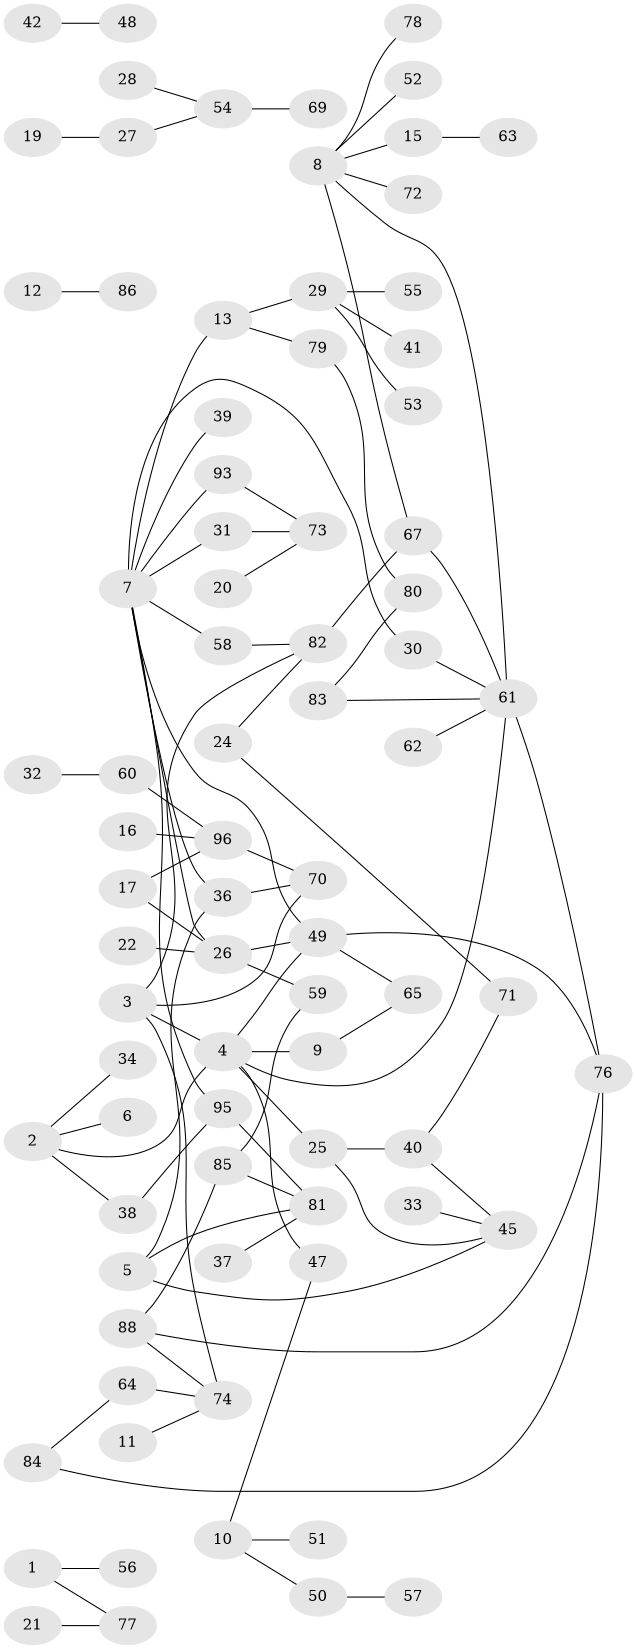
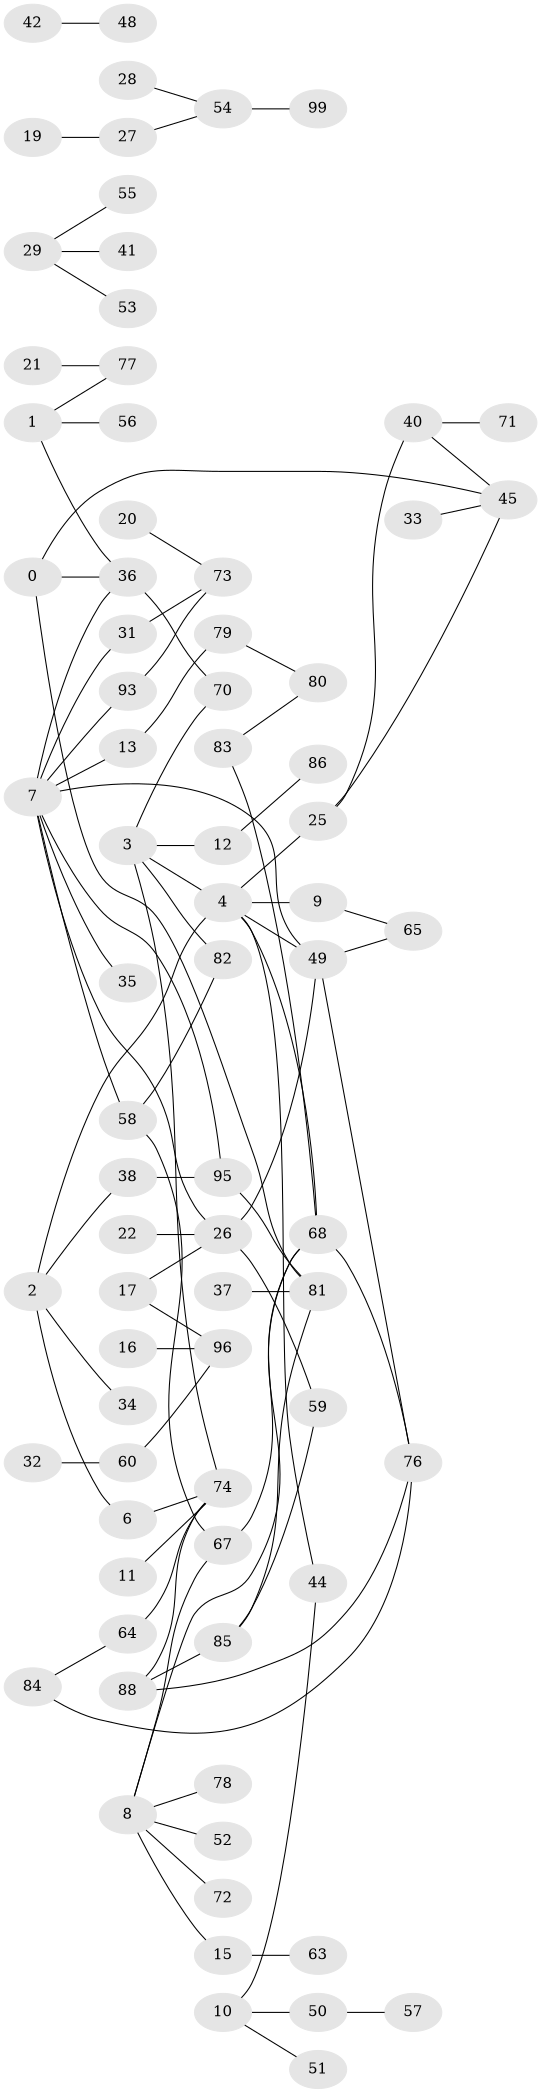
node "69": label "69" -> "99"
edge "29" -- "13": removed
node "39": label "39" -> "35"
edge "1" -- "36": added
edge "67" -- "82": now "67" -- "58"
node "30": removed
node "61": label "61" -> "68"
node "24": removed
node "62": removed
edge "3" -- "12": added
edge "96" -- "70": removed
node "47": label "47" -> "44"
node "5": label "5" -> "0"
edge "74" -- "6": added
